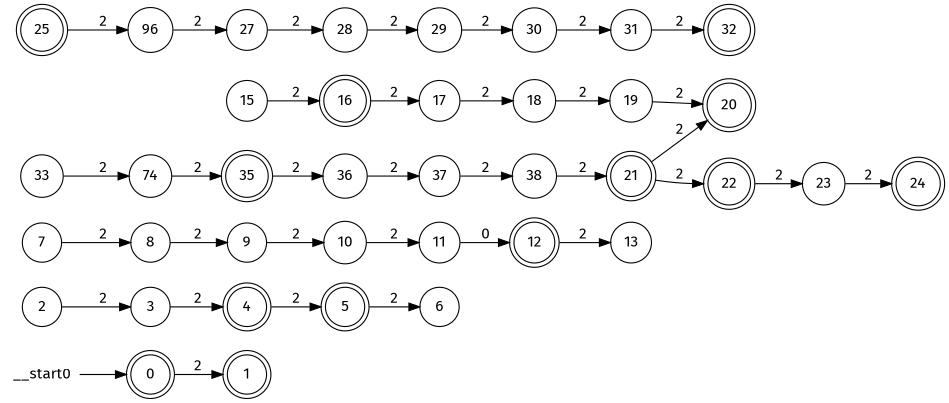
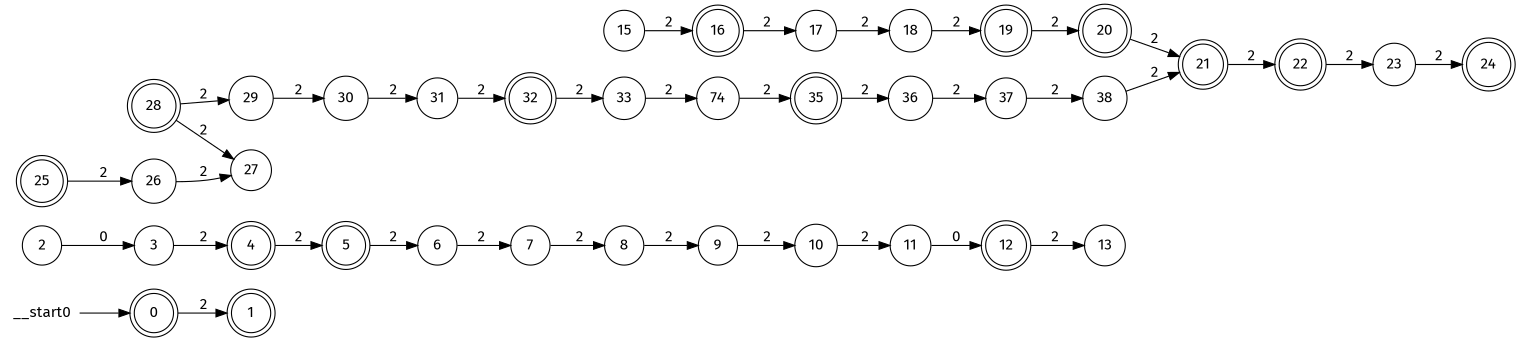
node "96": label "96" -> "26"
edge "27" -> "28": reversed
node "28": shape circle -> doublecircle
edge "32" -> "33": added, label "2"
node "19": shape circle -> doublecircle
edge "21" -> "20": reversed
edge "6" -> "7": added, label "2"
edge "2" -> "3": label "2" -> "0"
